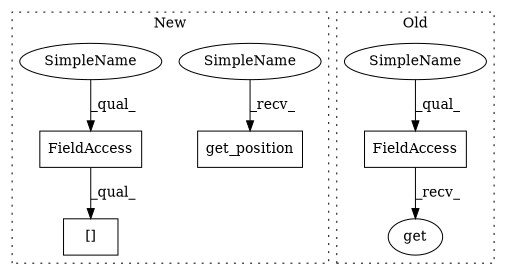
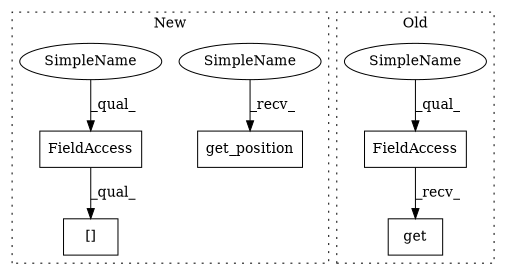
node "get": shape ellipse -> box
